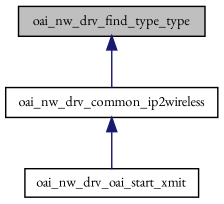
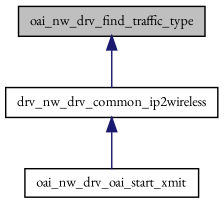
node "oai_nw_drv_find_type_type": label "oai_nw_drv_find_type_type" -> "oai_nw_drv_find_traffic_type"
node "oai_nw_drv_common_ip2wireless": label "oai_nw_drv_common_ip2wireless" -> "drv_nw_drv_common_ip2wireless"
